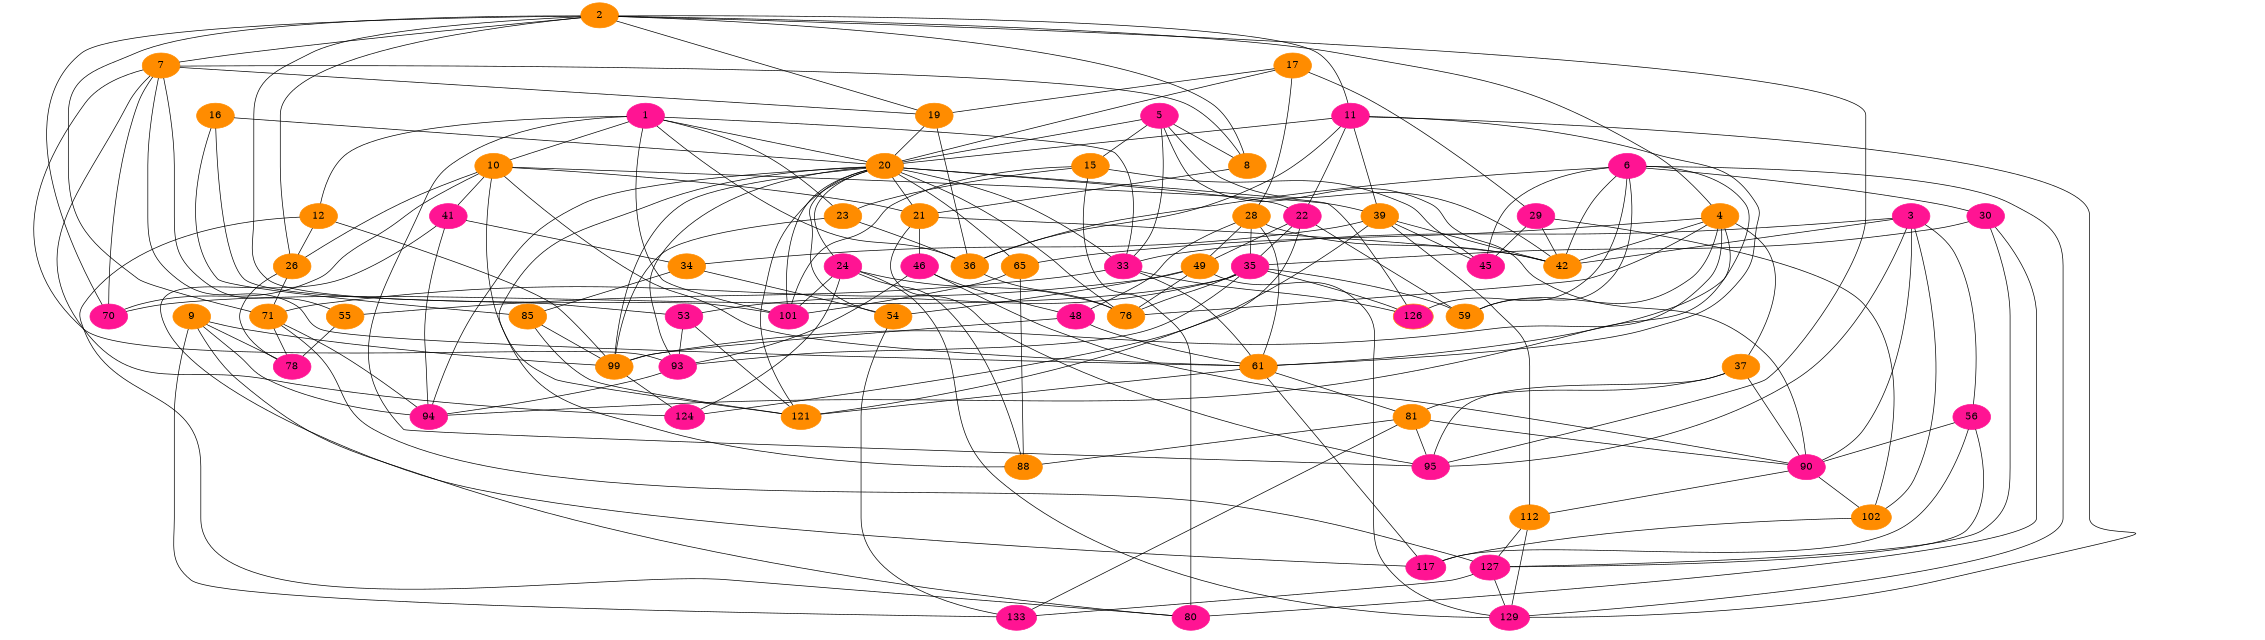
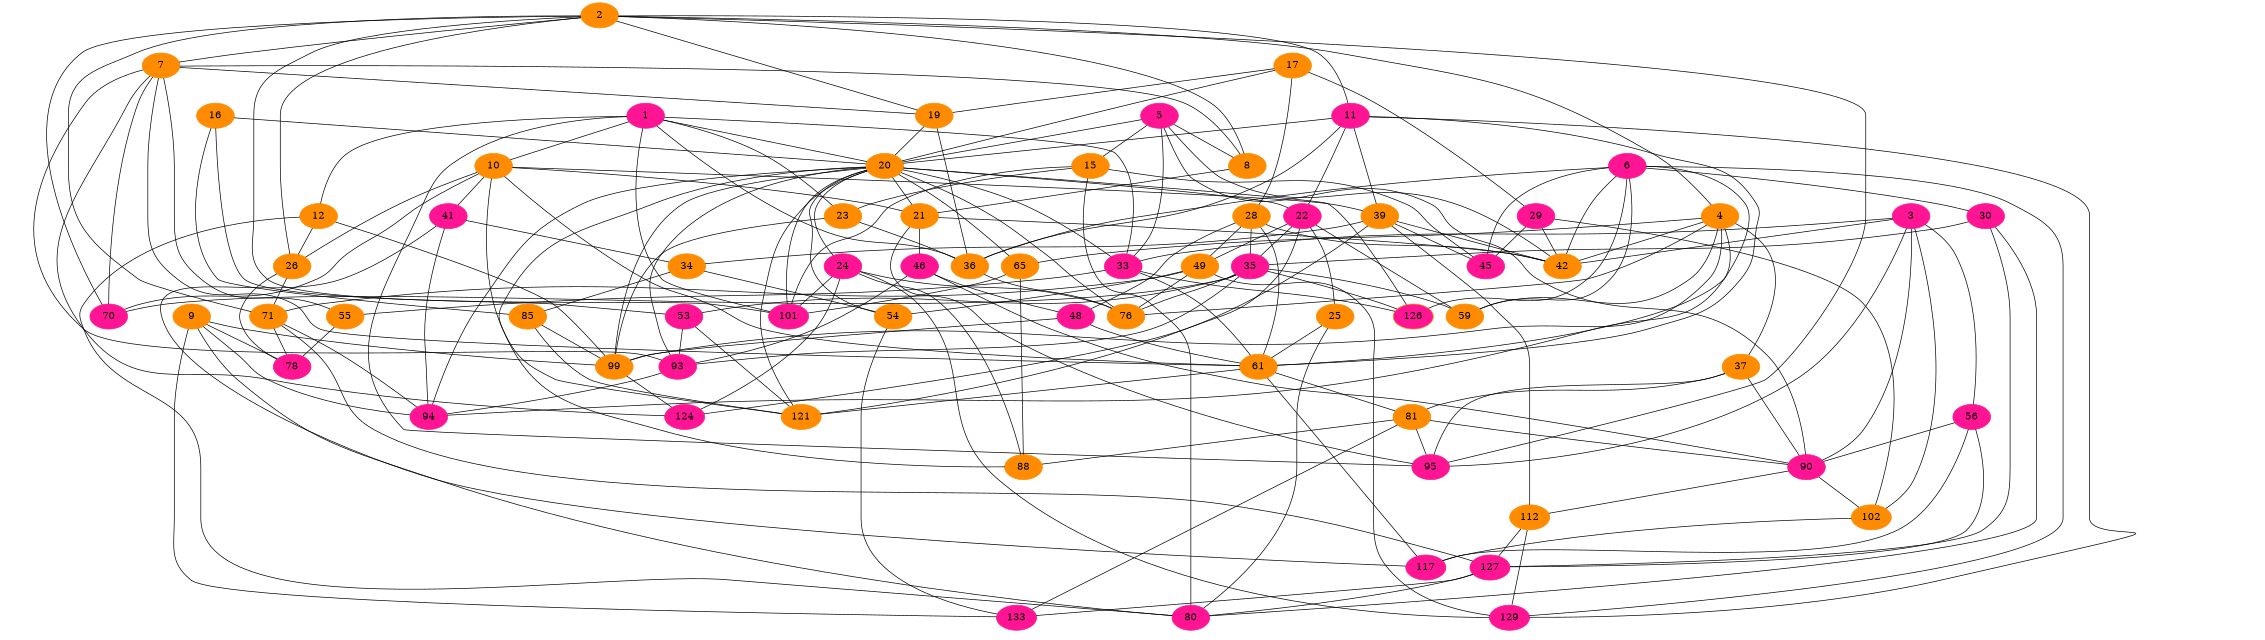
node "25": added
edge "127" -- "129": now "127" -- "80"
